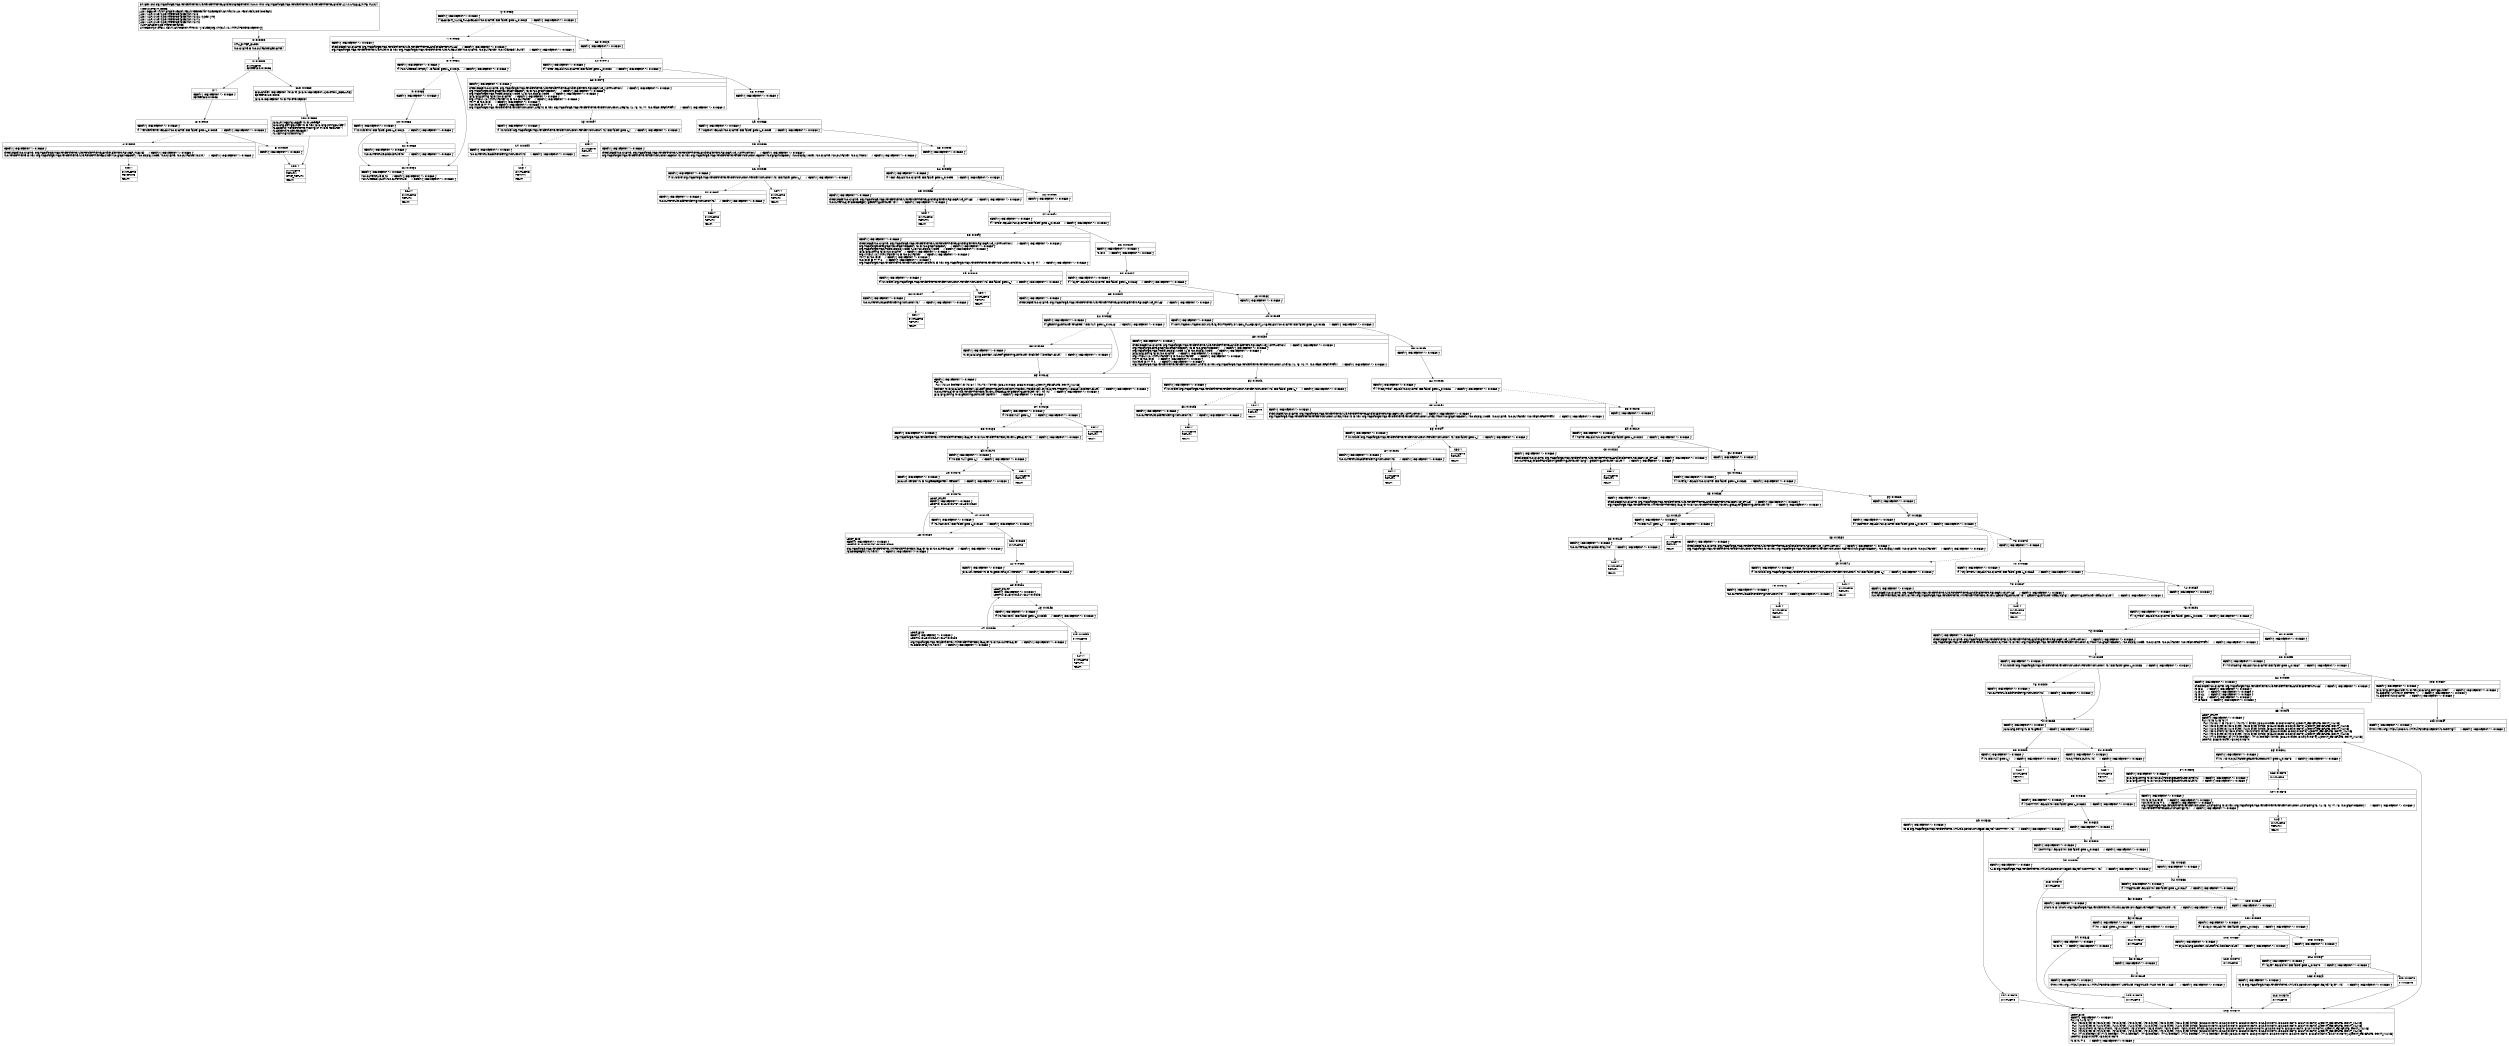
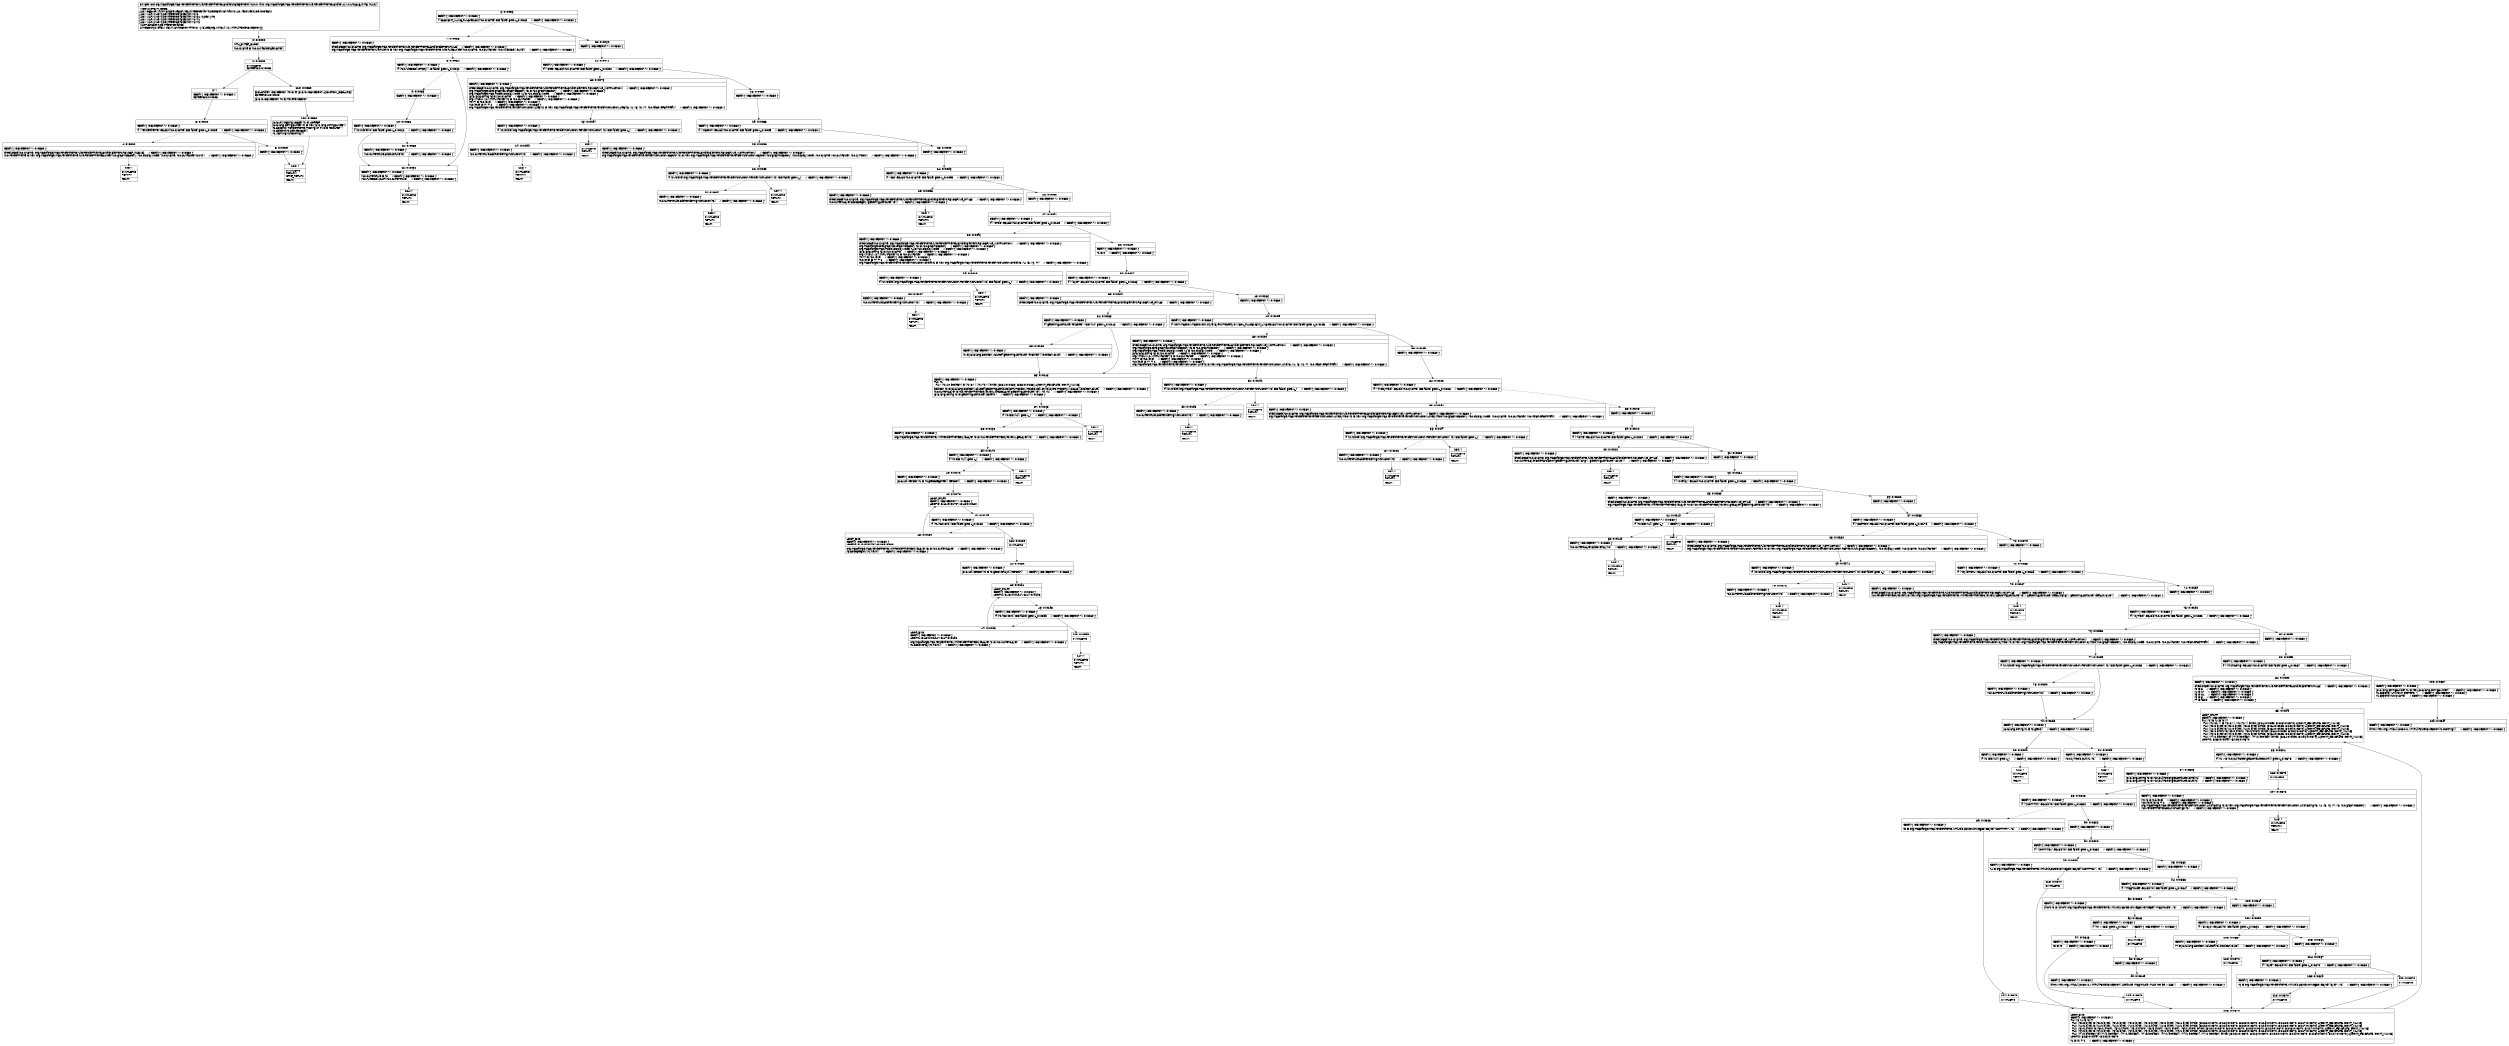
node "123: ?": text "GENERATE" -> "RETURN"
edge "67: 0x025a" -> "69: 0x0274": now "67: 0x025a" -> "68: 0x025c"
